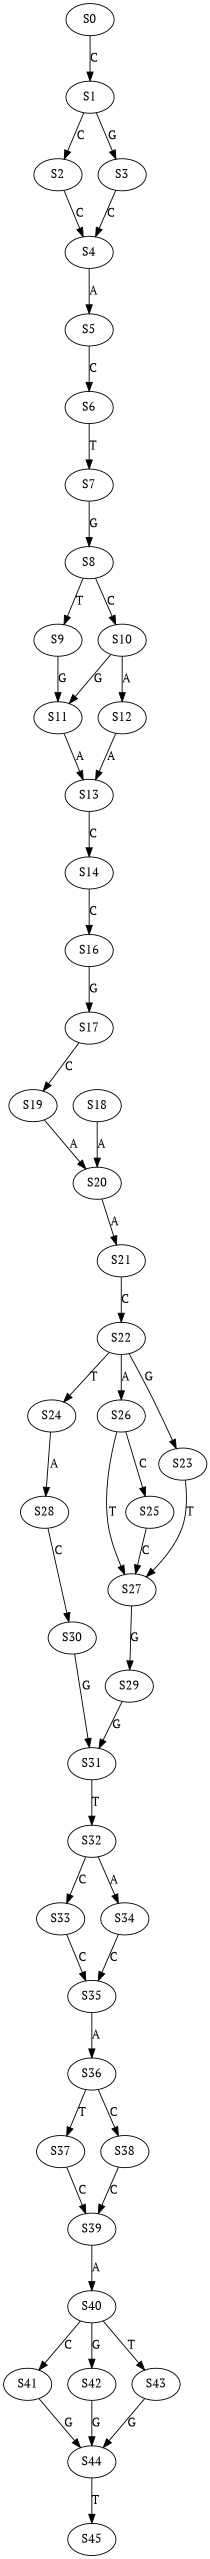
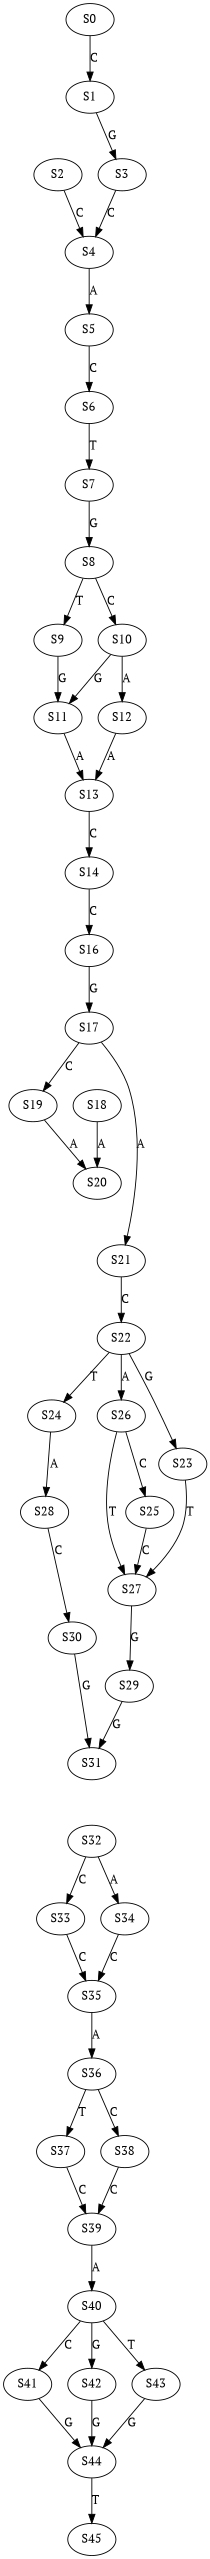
edge "S1" -> "S2": removed, label "C"
edge "S20" -> "S21": now "S17" -> "S21"
edge "S31" -> "S32": removed, label "T"
